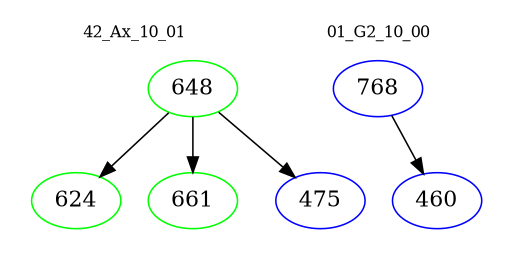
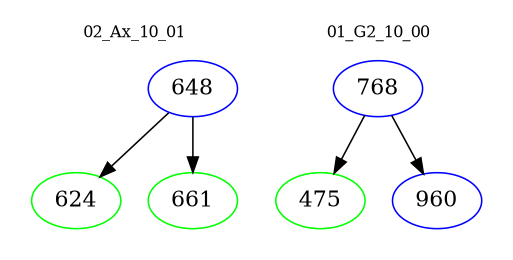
cluster "42_Ax_10_01": label "42_Ax_10_01" -> "02_Ax_10_01"
node "648": color green -> blue
edge "648" -> "475": now "768" -> "475"
node "475": color blue -> green
node "460": label "460" -> "960"
